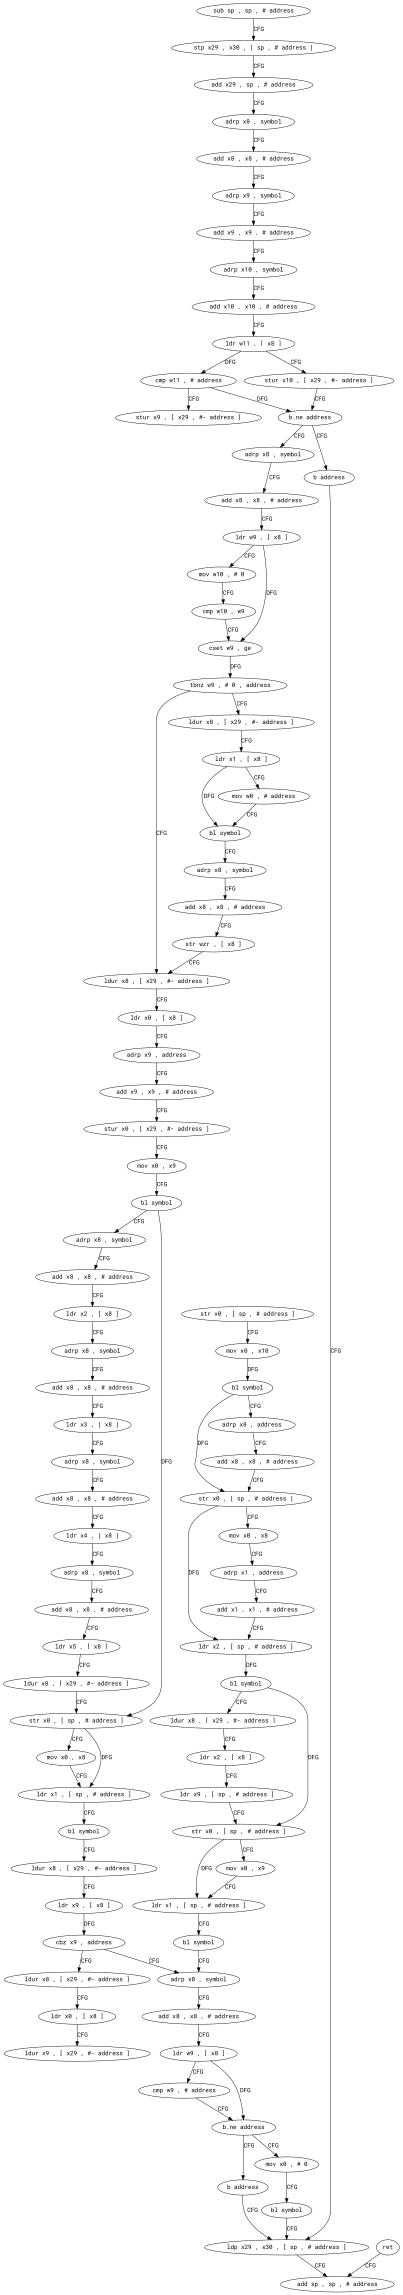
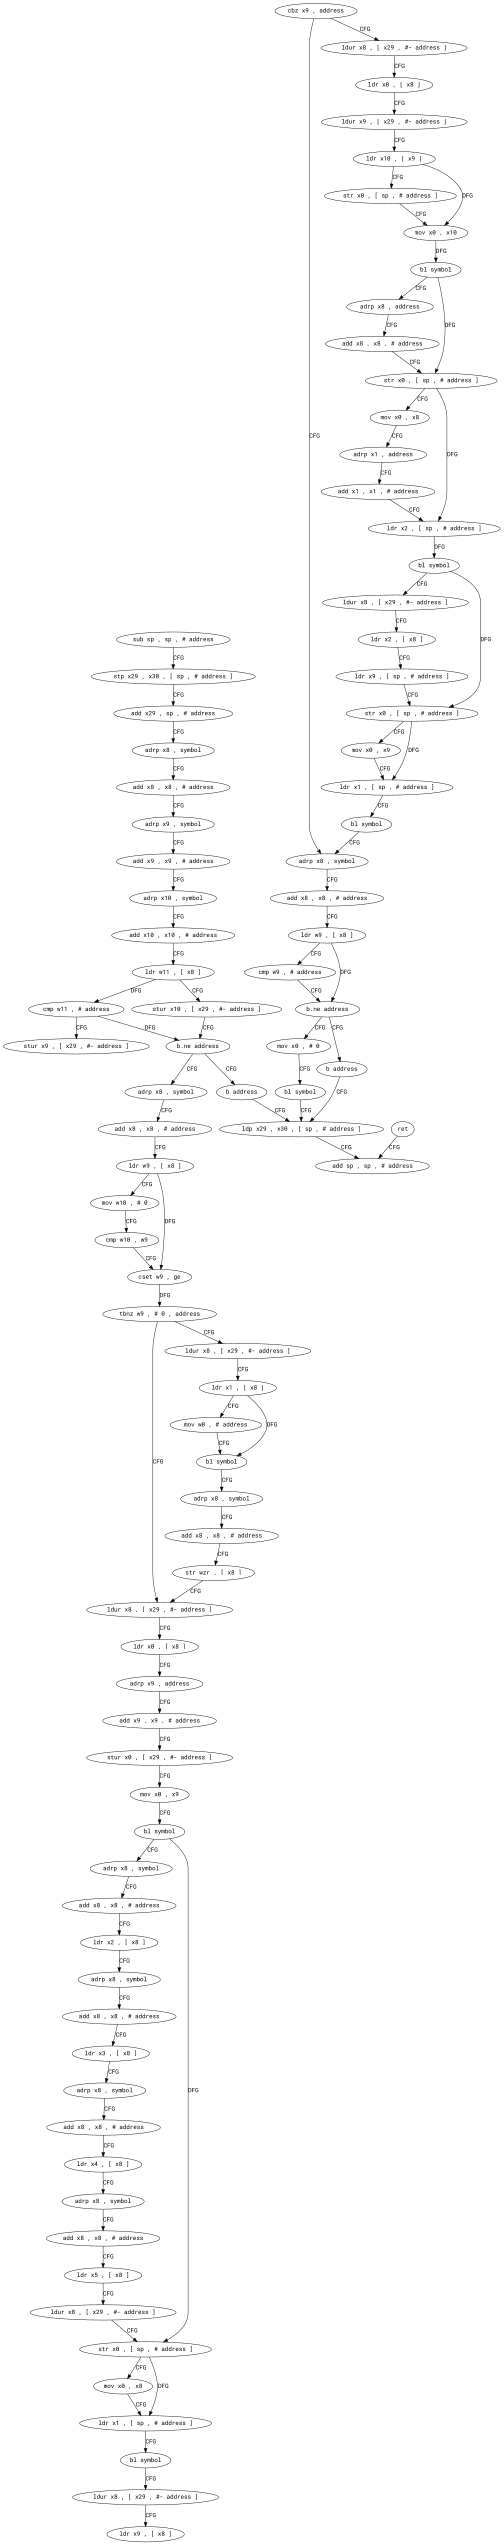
node "ldr x10 , [ x9 ]": added
edge "ldr x9 , [ x8 ]" -> "cbz x9 , address": removed, label "DFG"
